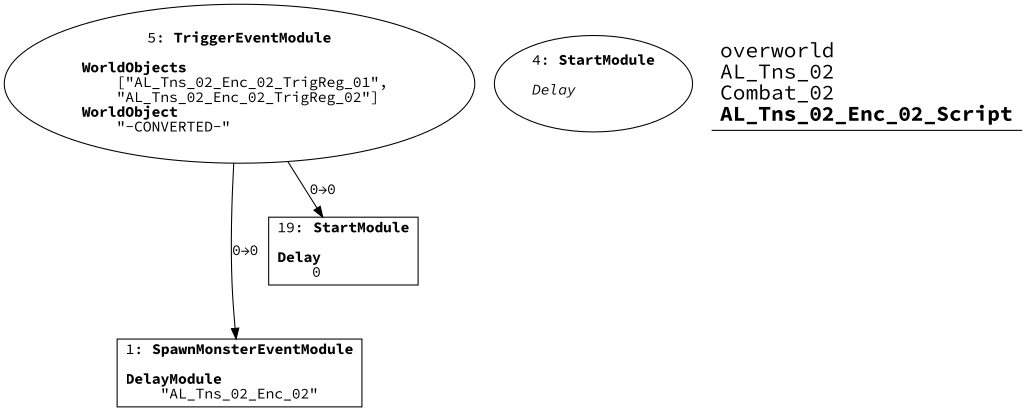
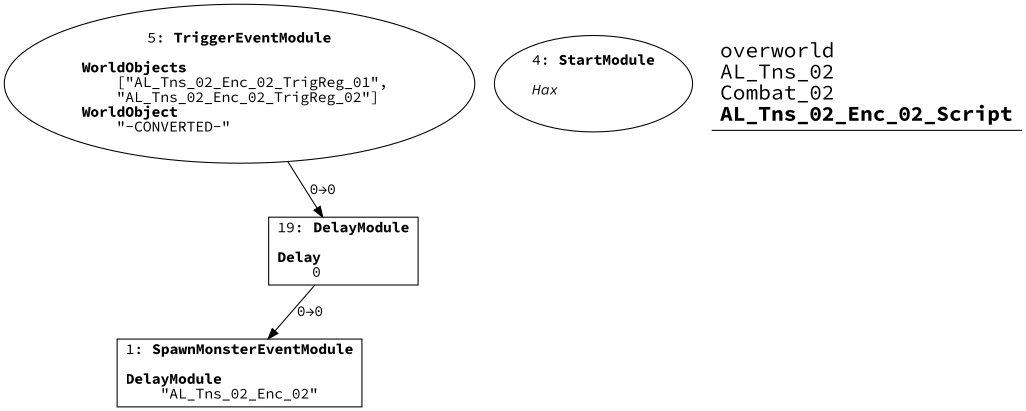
node "4:": text "Delay" -> "Hax"
node "19:": text "StartModule" -> "DelayModule"
edge "5:" -> "1:": now "19:" -> "1:"
